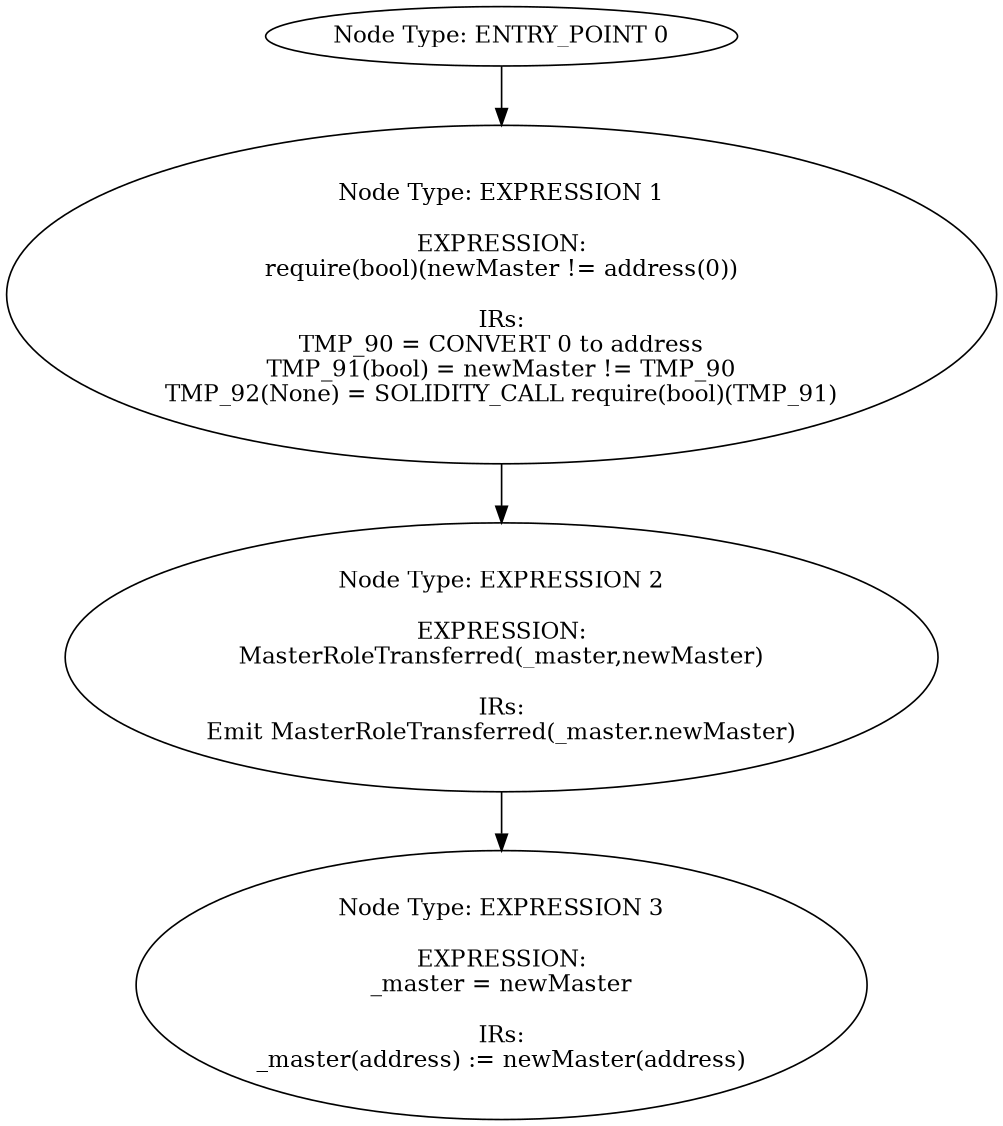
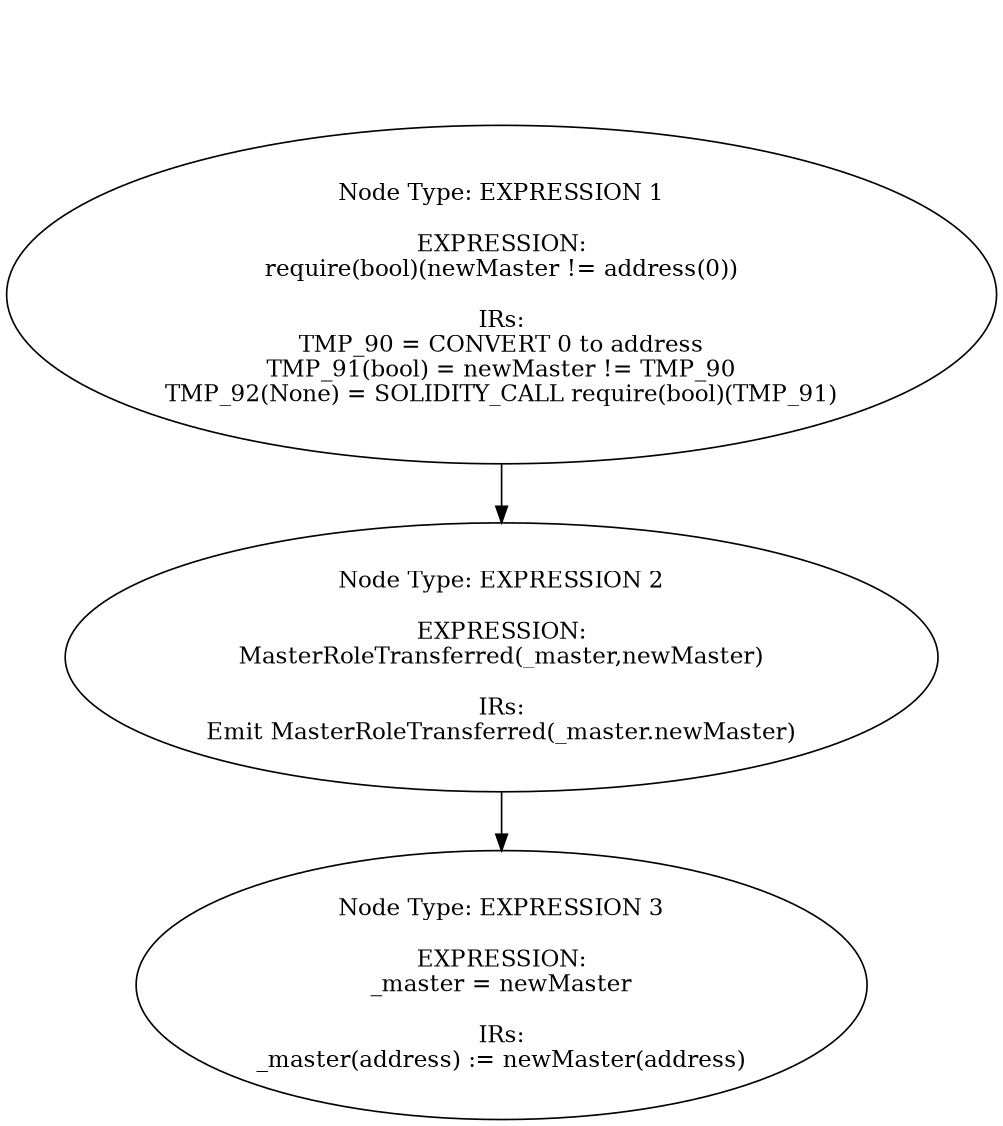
node "Node Type: ENTRY_POINT 0": removed
